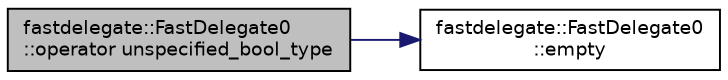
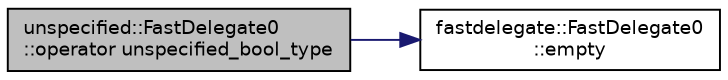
node "fastdelegate::FastDelegate0 ::operator unspecified_bool_type": label "fastdelegate::FastDelegate0 ::operator unspecified_bool_type" -> "unspecified::FastDelegate0 ::operator unspecified_bool_type"
